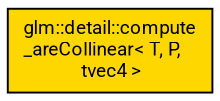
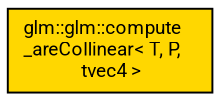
node "glm::detail::compute _areCollinear< T, P, tvec4 >": label "glm::detail::compute _areCollinear< T, P, tvec4 >" -> "glm::glm::compute _areCollinear< T, P, tvec4 >"
